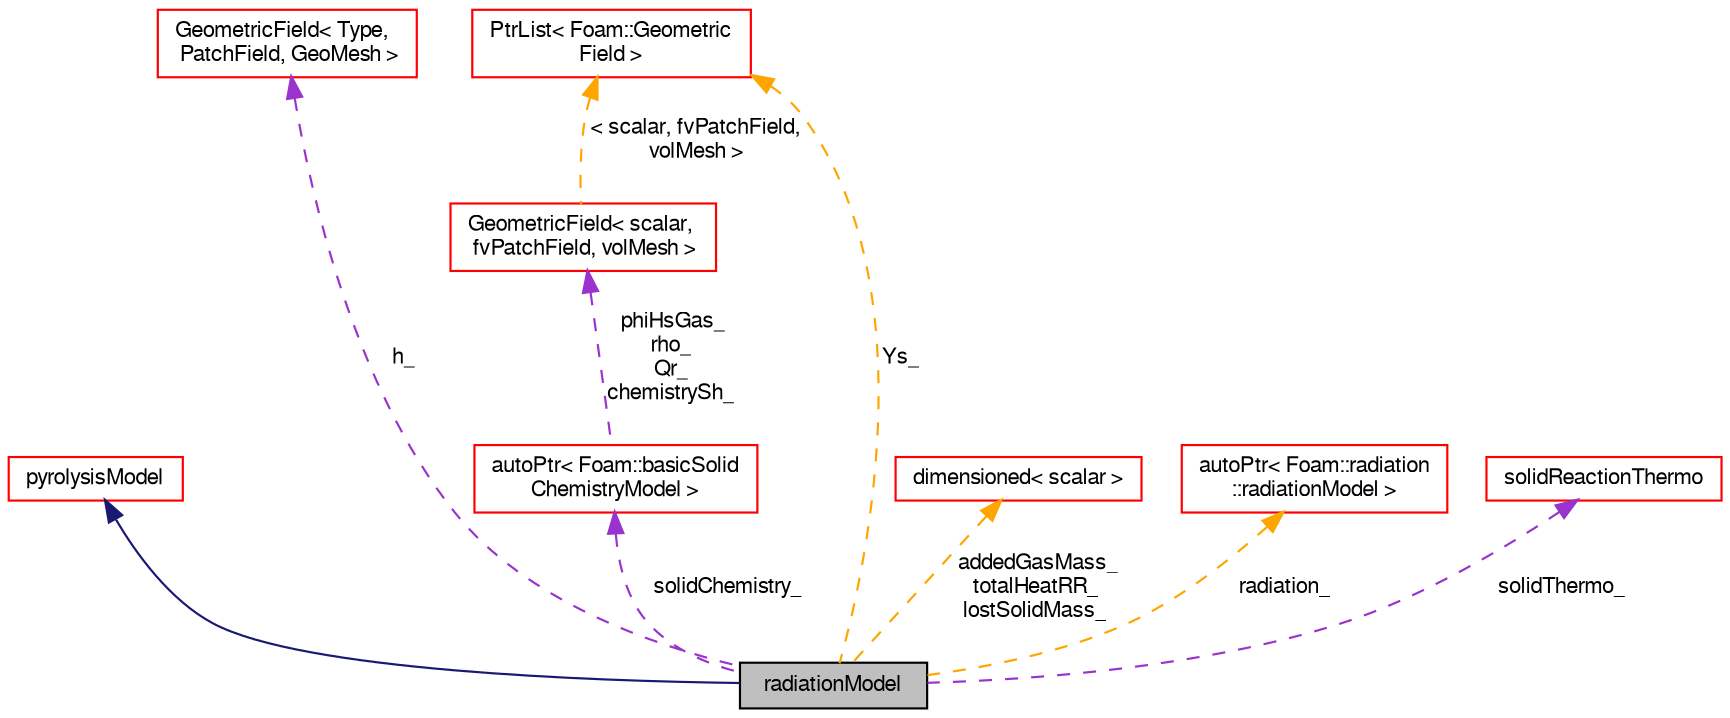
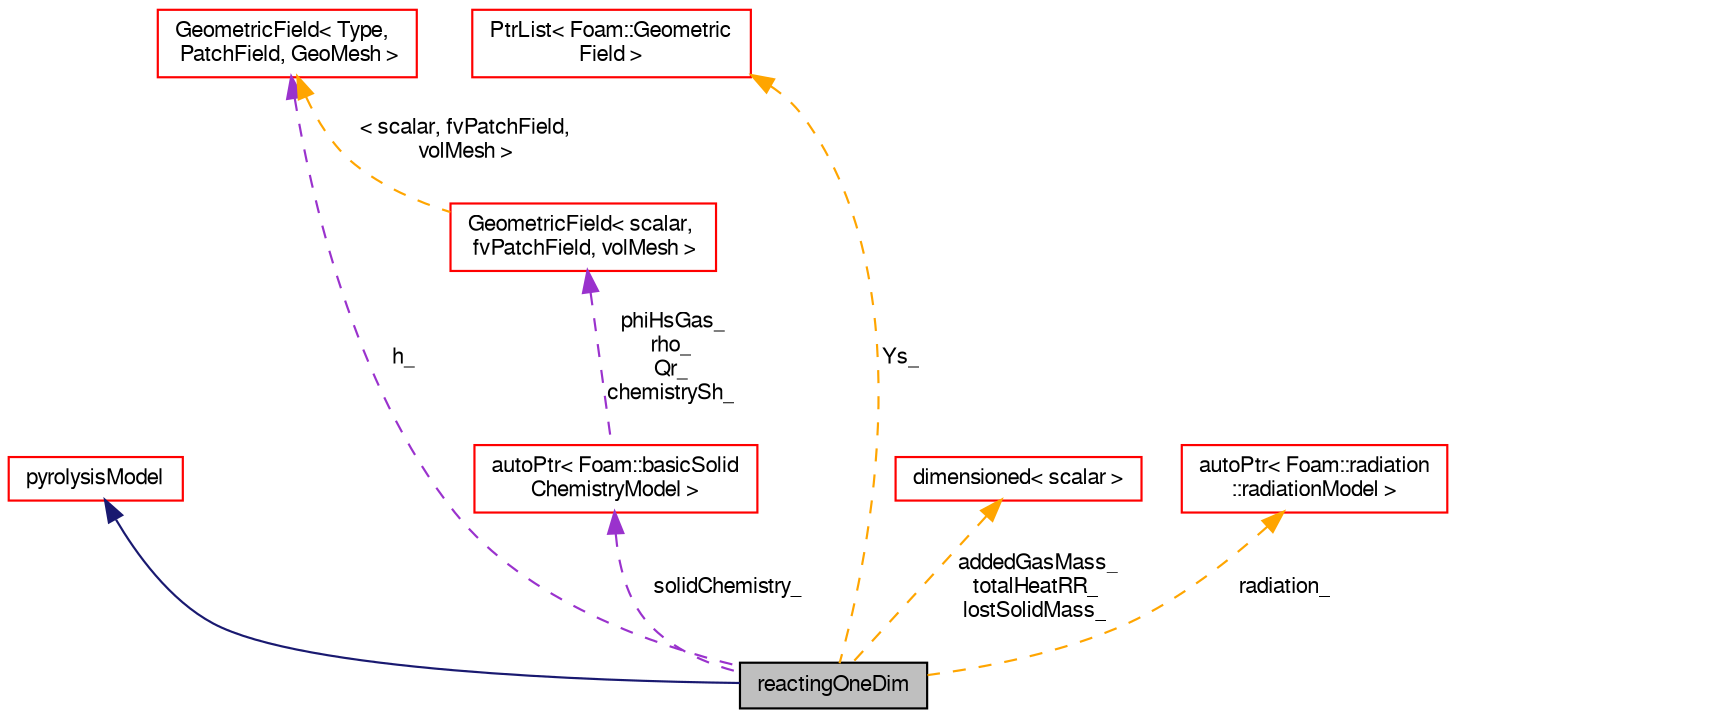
edge "GeometricField< scalar, fvPatchField, volMesh >" -> "PtrList< Foam::Geometric Field >": now "GeometricField< scalar, fvPatchField, volMesh >" -> "GeometricField< Type, PatchField, GeoMesh >"
node "solidReactionThermo": removed
node "radiationModel": label "radiationModel" -> "reactingOneDim"
